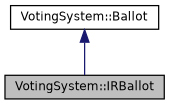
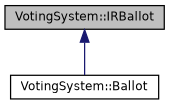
edge "VotingSystem::IRBallot" -> "VotingSystem::Ballot": reversed
